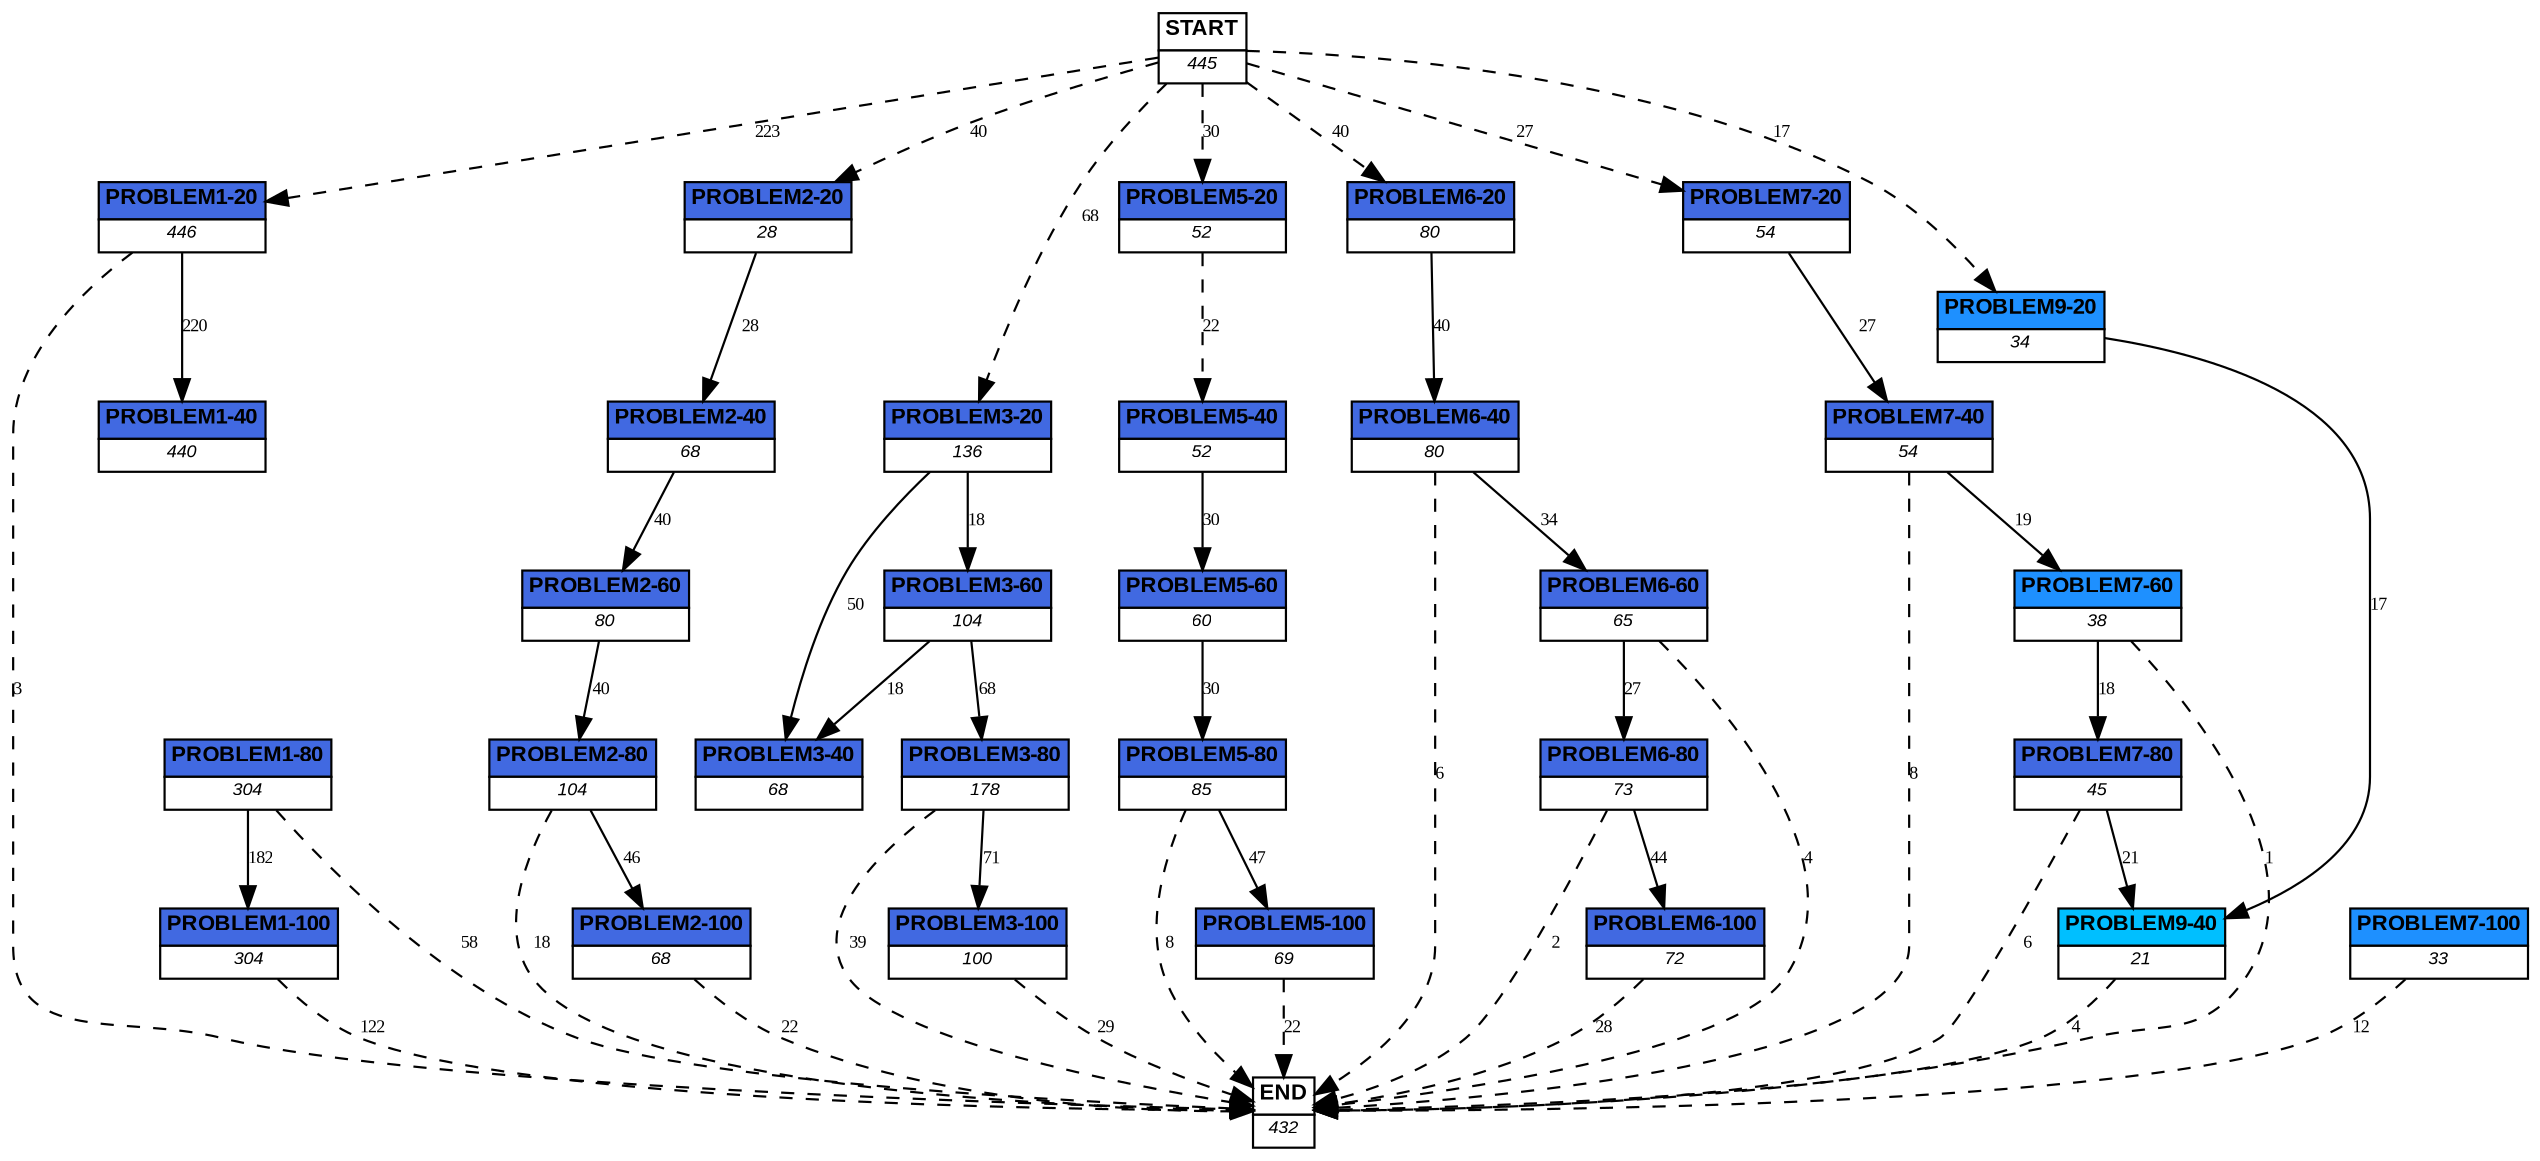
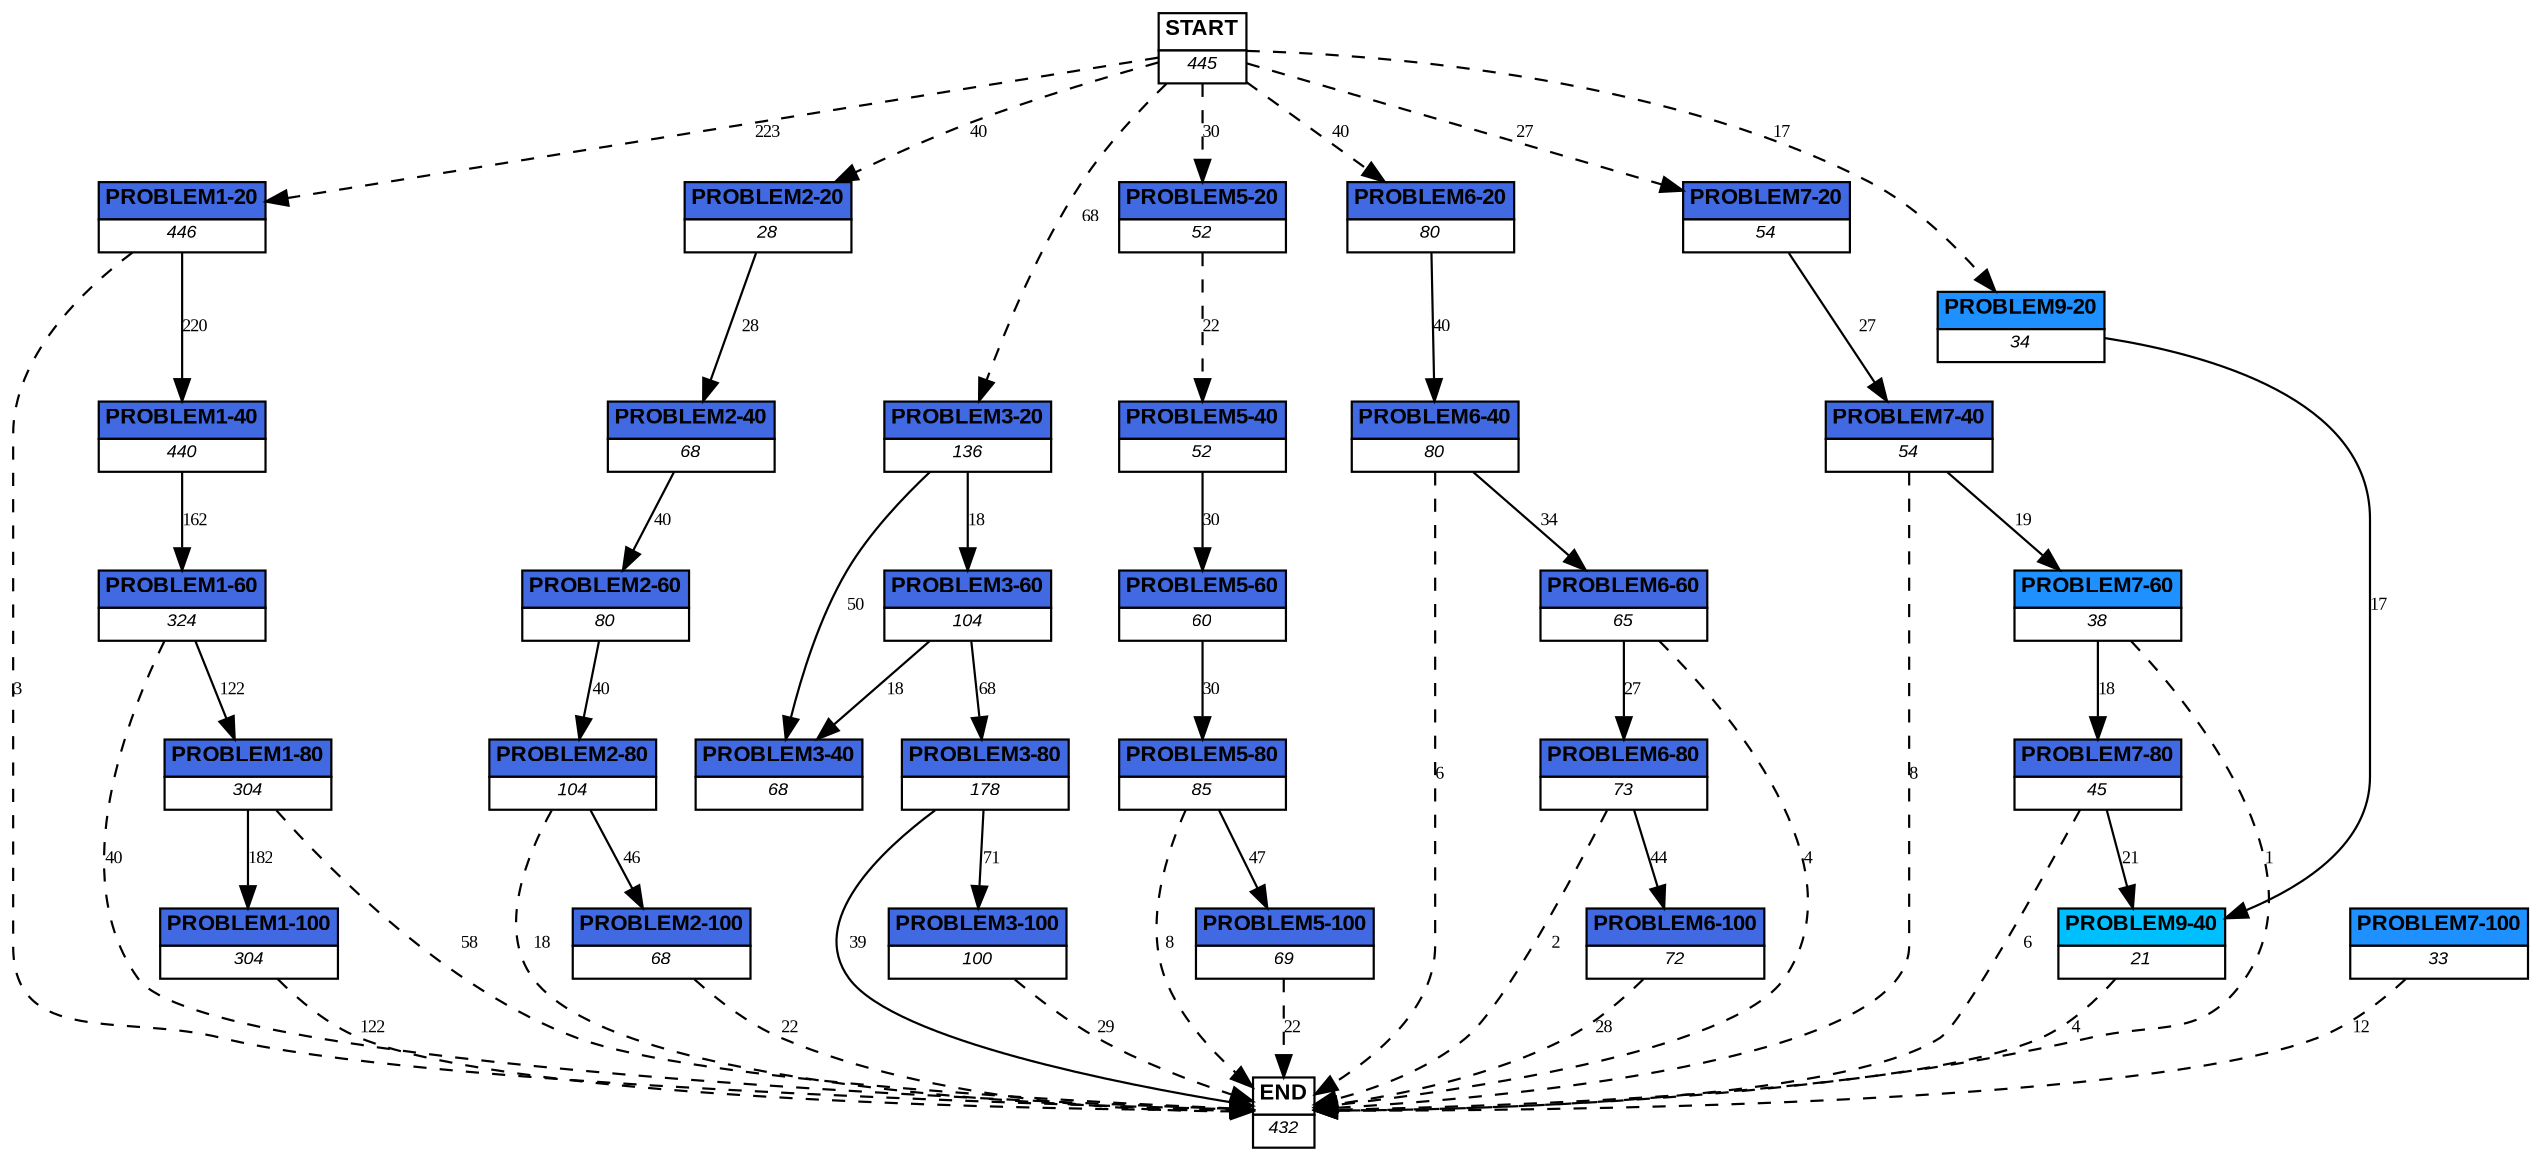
node "PROBLEM1-60": added
edge "PROBLEM3-80" -> "END": style dashed -> solid
